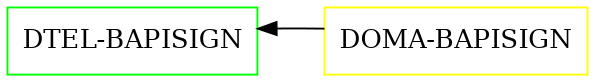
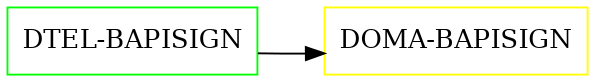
edge "DOMA-BAPISIGN" -> "DTEL-BAPISIGN": reversed
